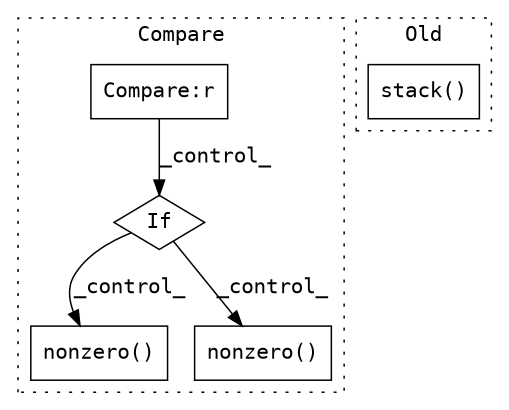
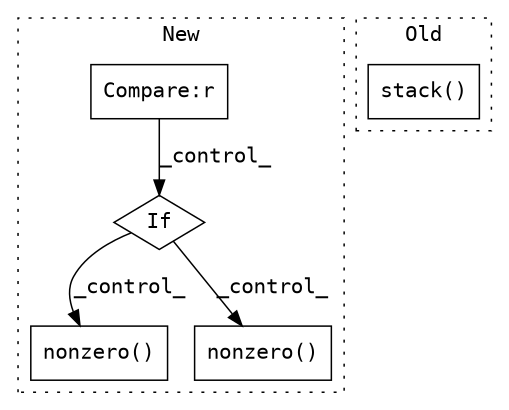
cluster "Compare": label "Compare" -> "New"
